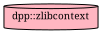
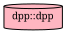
node "dpp::zlibcontext": label "dpp::zlibcontext" -> "dpp::dpp"
